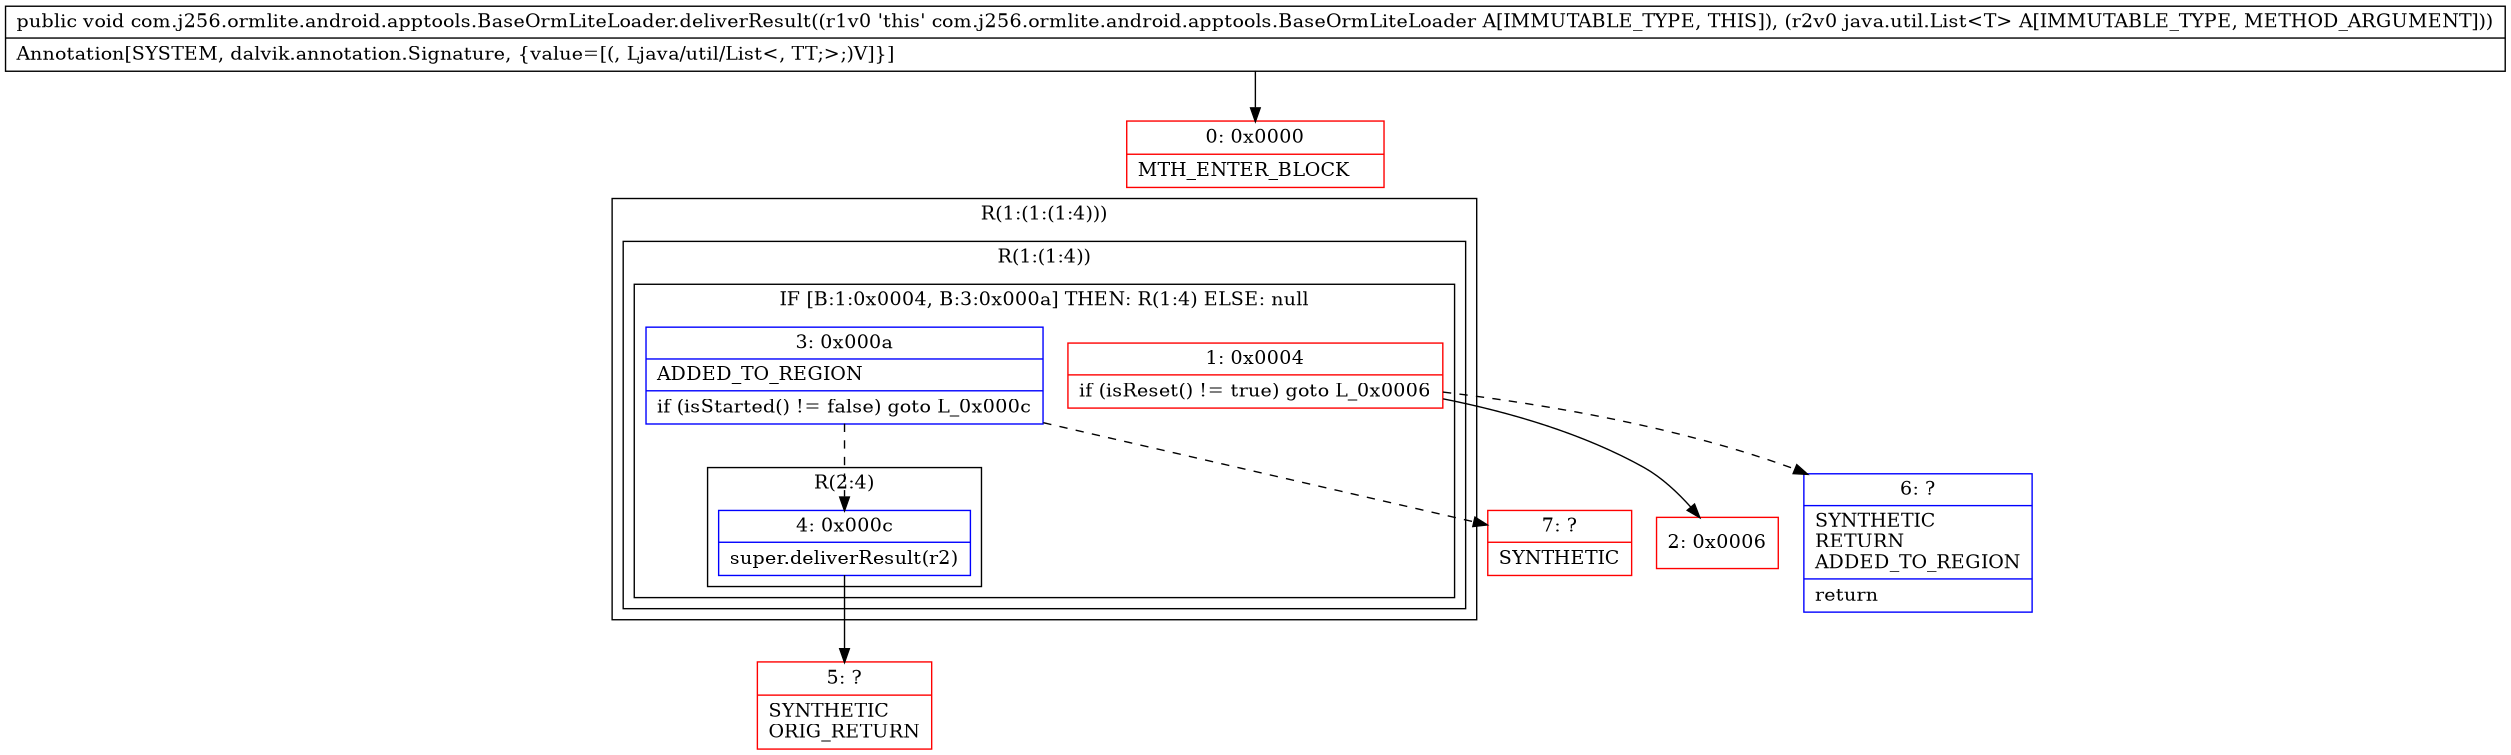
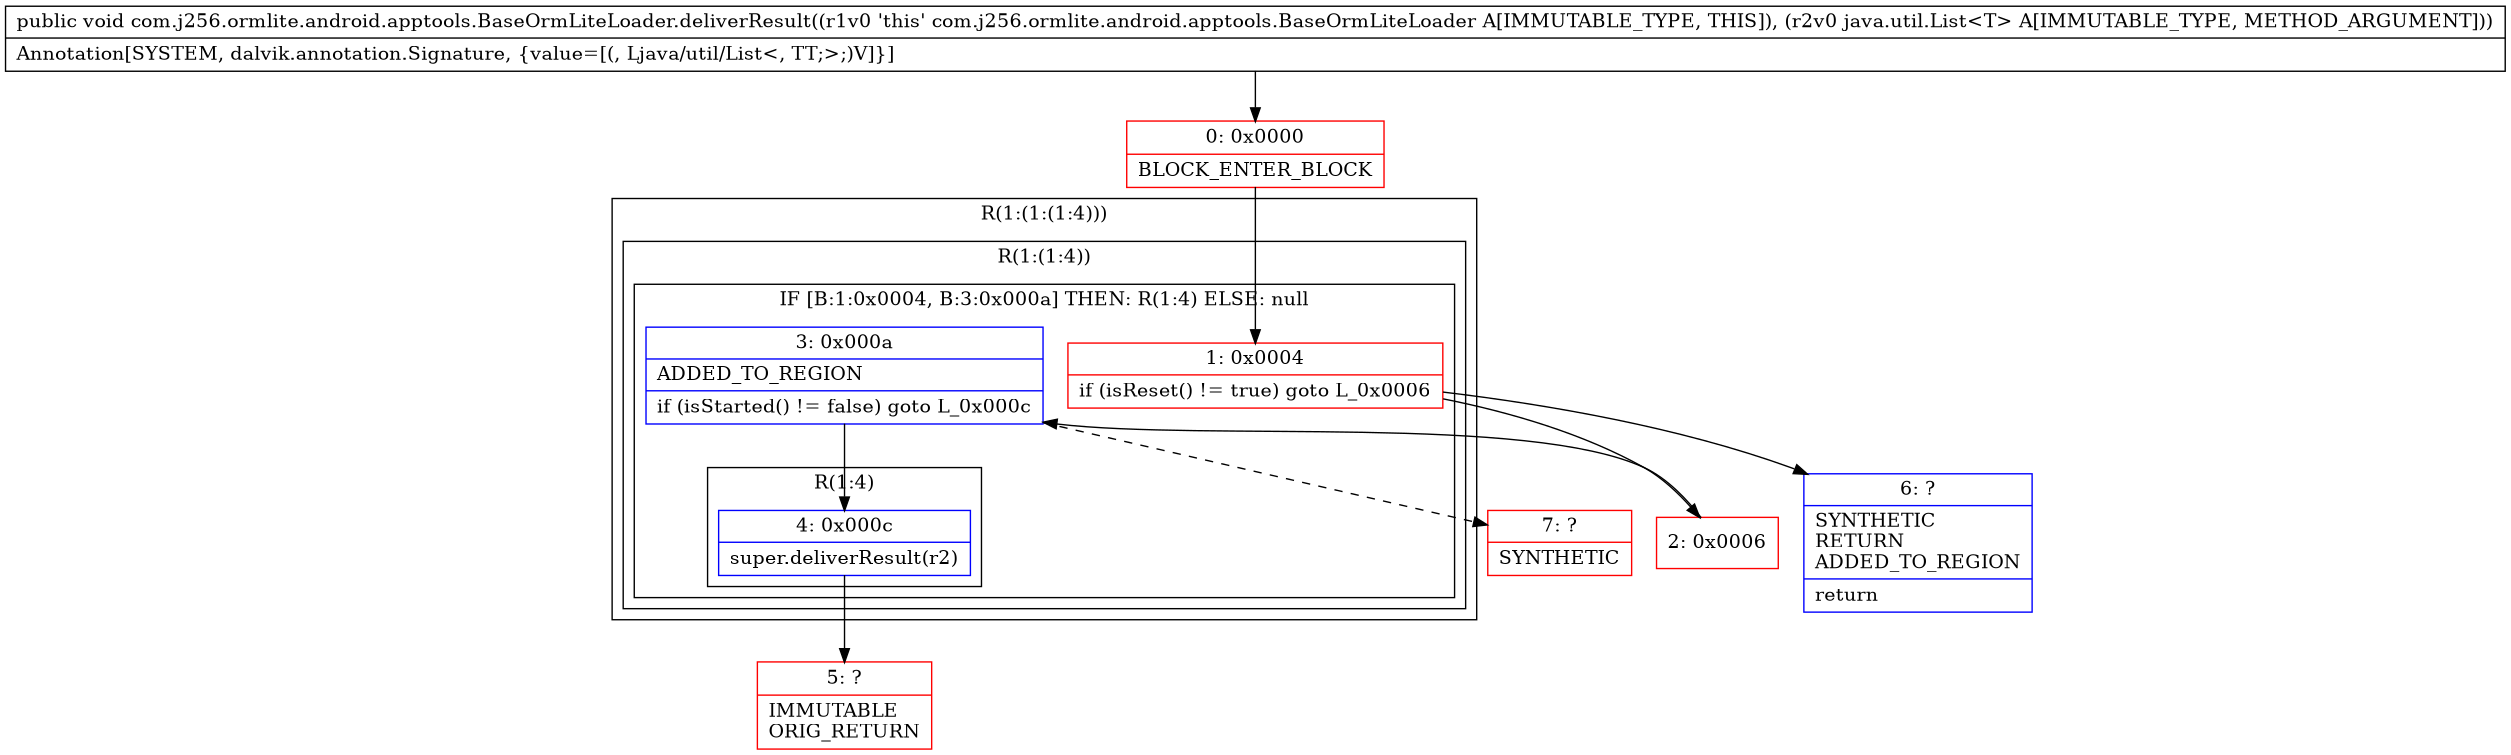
node "0: 0x0000": text "MTH_ENTER_BLOCK" -> "BLOCK_ENTER_BLOCK"
edge "0: 0x0000" -> "1: 0x0004": added
edge "1: 0x0004" -> "6: ?": style dashed -> solid
edge "2: 0x0006" -> "3: 0x000a": added
edge "3: 0x000a" -> "4: 0x000c": style dashed -> solid
cluster "R(2:4)": label "R(2:4)" -> "R(1:4)"
node "5: ?": text "SYNTHETIC" -> "IMMUTABLE"
